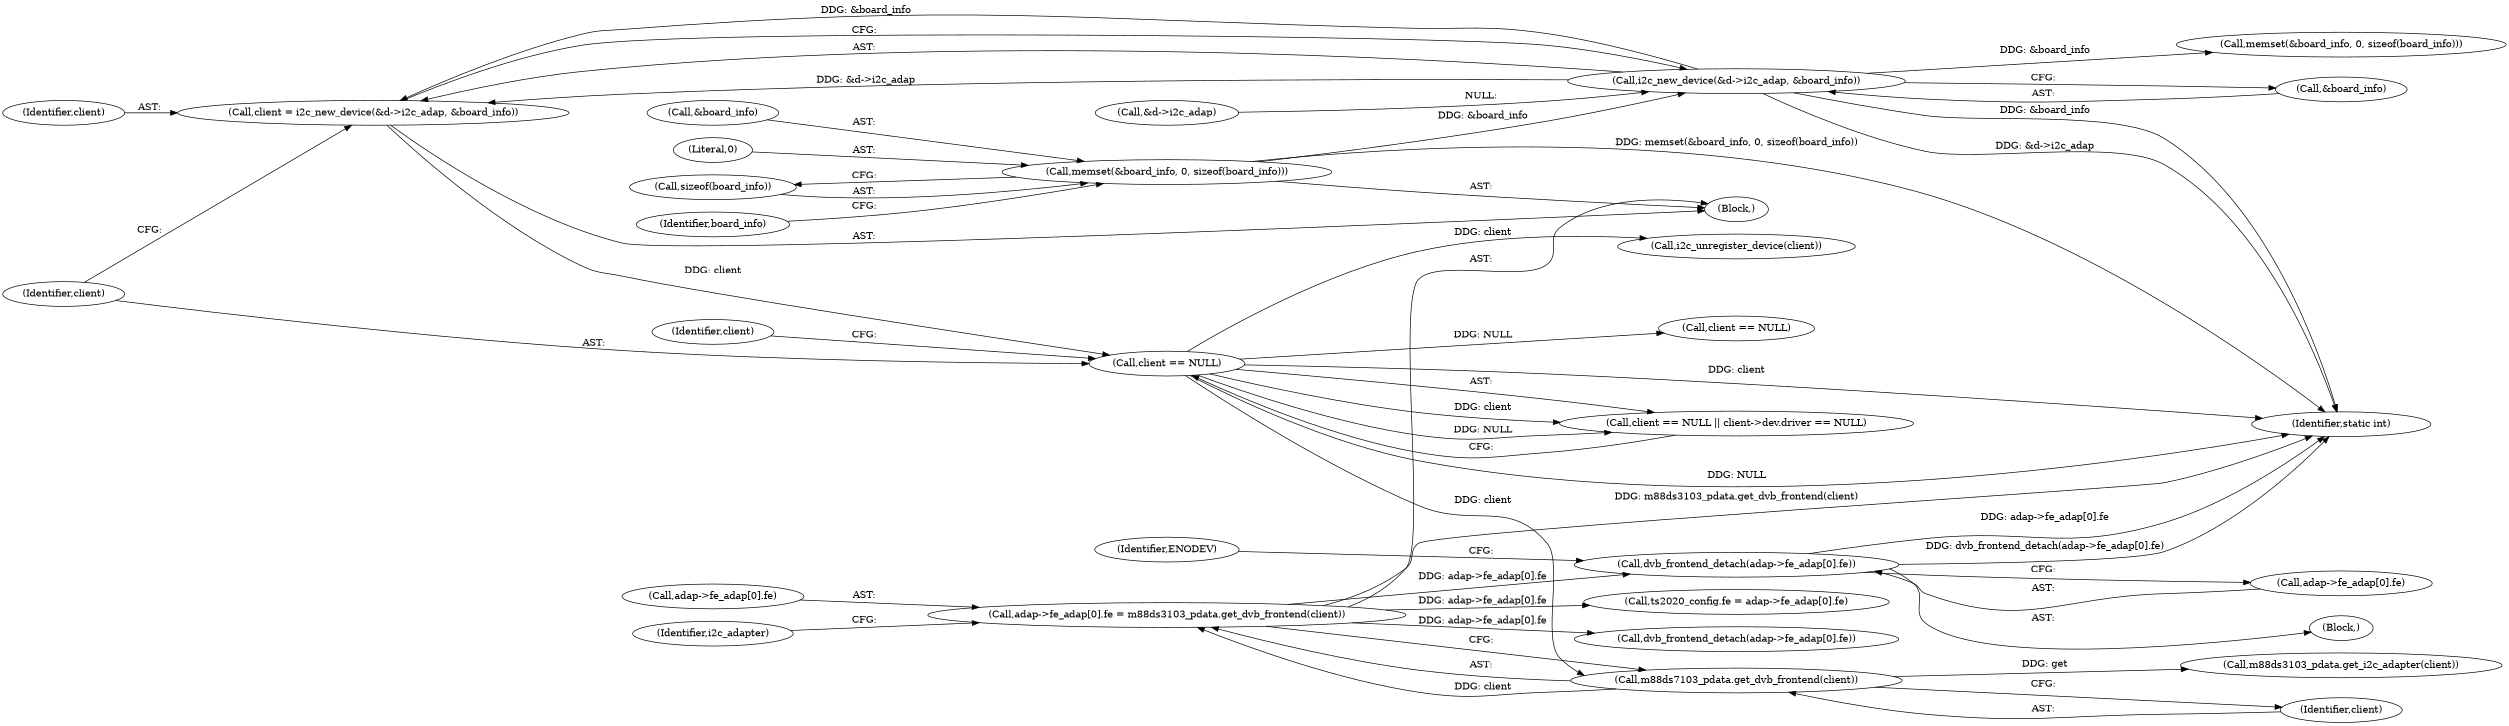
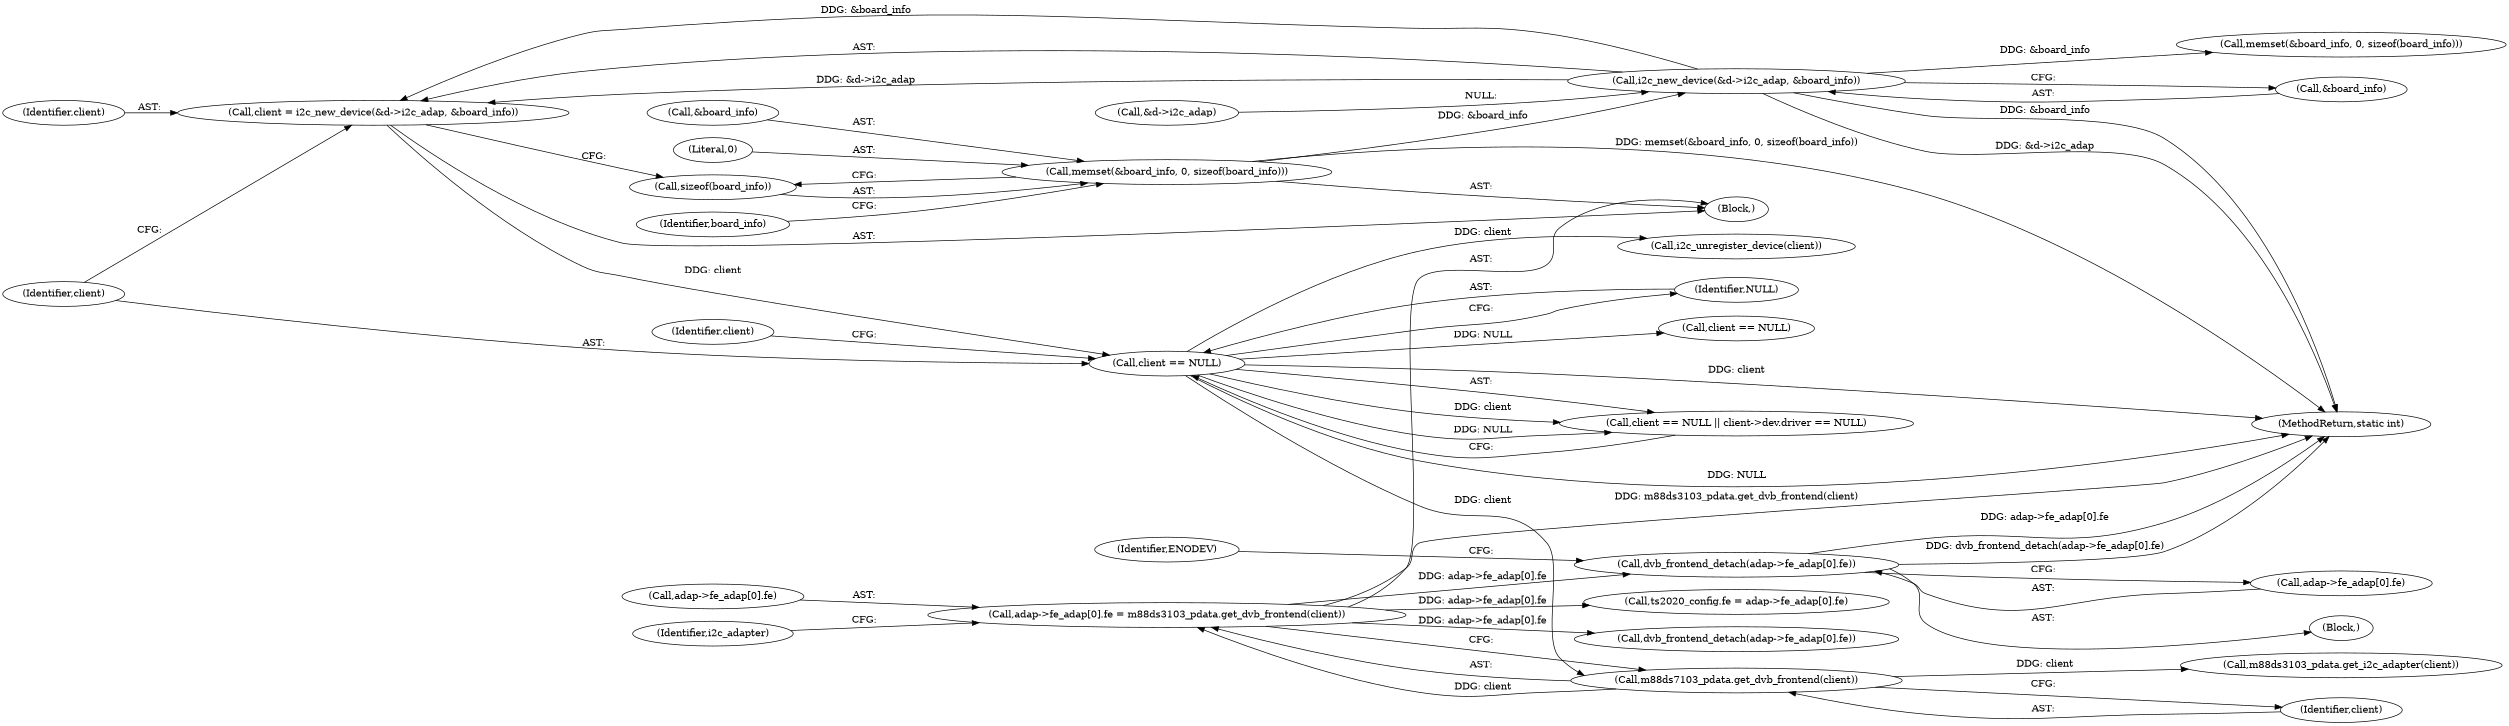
edge "(Call,client = i2c_new_device(&d->i2c_adap, &board_info))" -> "(Call,i2c_new_device(&d->i2c_adap, &board_info))": now "(Call,client = i2c_new_device(&d->i2c_adap, &board_info))" -> "(Call,sizeof(board_info))"
node "(Identifier,NULL)": added
node "(Identifier,static int)": label "(Identifier,static int)" -> "(MethodReturn,static int)"
edge "(Call,m88ds7103_pdata.get_dvb_frontend(client))" -> "(Call,m88ds3103_pdata.get_i2c_adapter(client))": label "DDG: get" -> "DDG: client"
